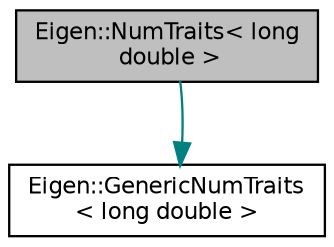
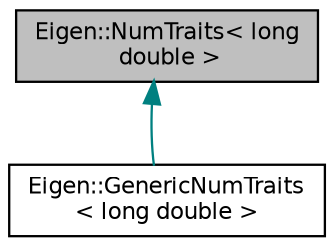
edge "Eigen::NumTraits< long double >" -> "Eigen::GenericNumTraits < long double >": reversed
